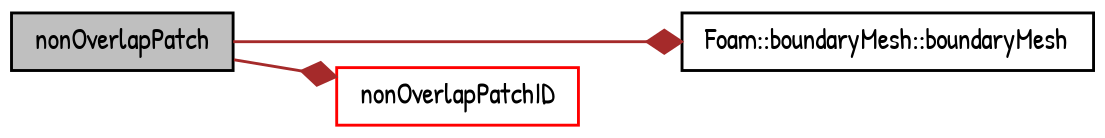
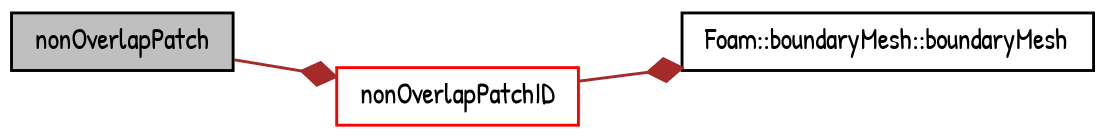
edge "nonOverlapPatch" -> "Foam::boundaryMesh::boundaryMesh": now "nonOverlapPatchID" -> "Foam::boundaryMesh::boundaryMesh"
